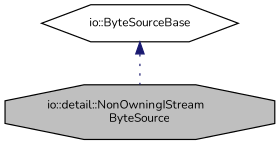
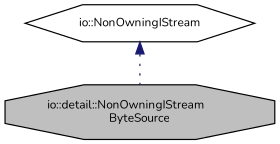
node "io::ByteSourceBase": label "io::ByteSourceBase" -> "io::NonOwningIStream"
